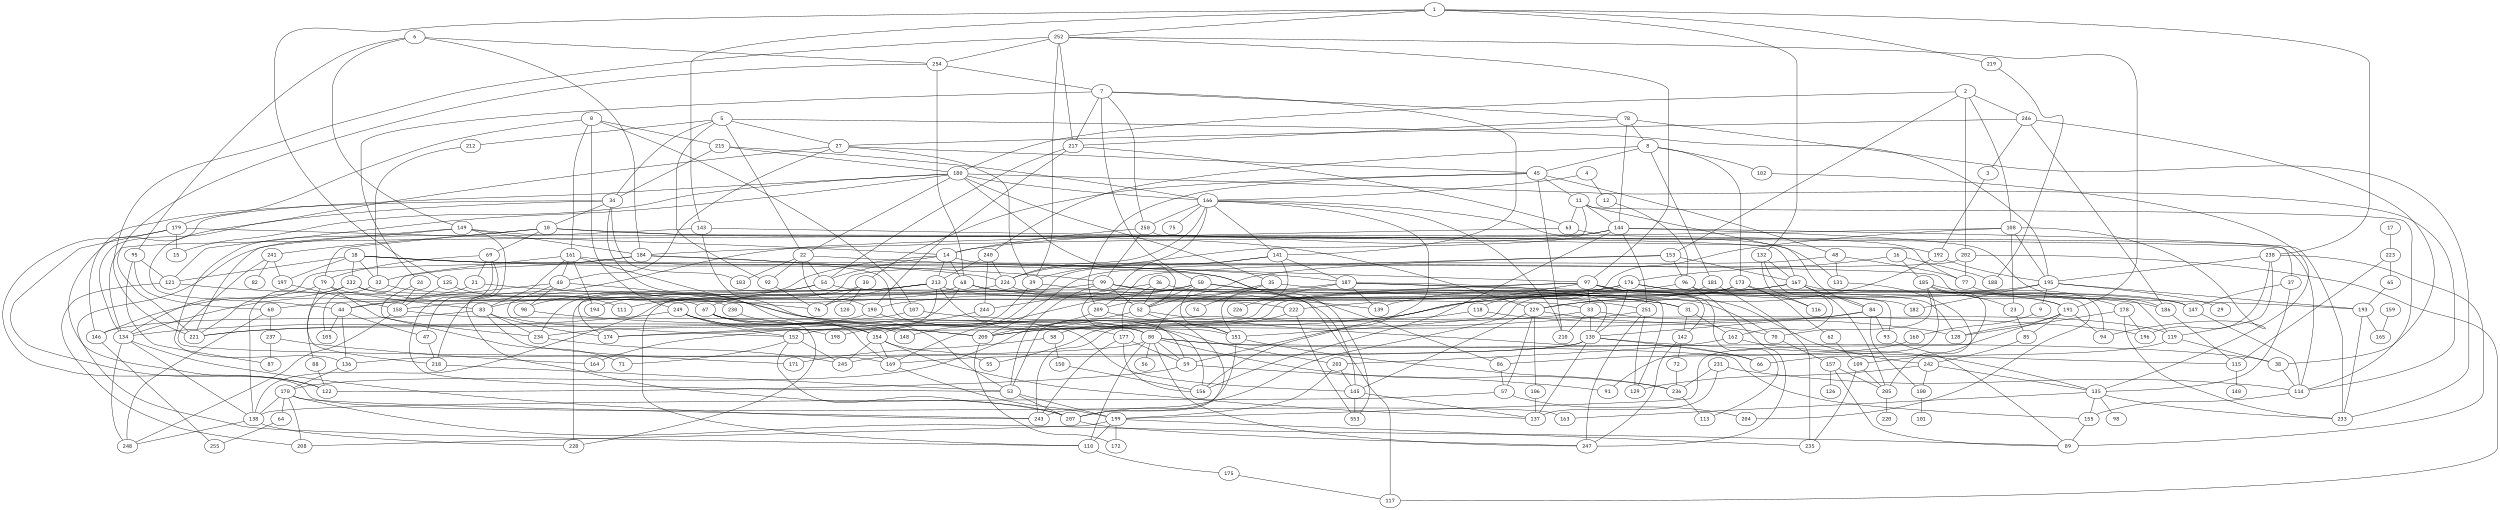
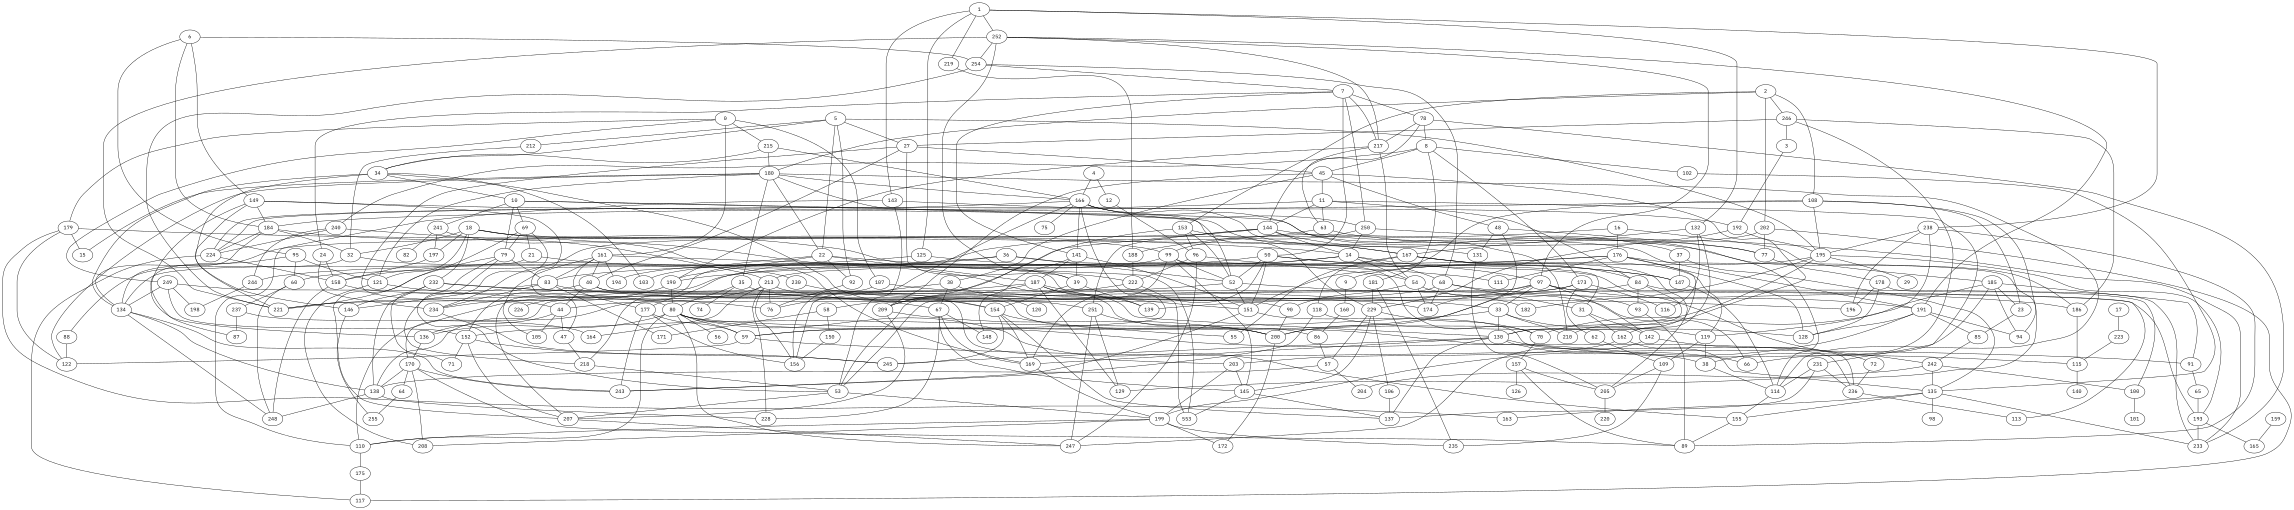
edge "11" -- "114": now "11" -- "231"
edge "223" -- "65": now "91" -- "65"
edge "188" -- "222": added
